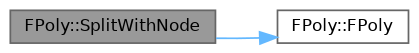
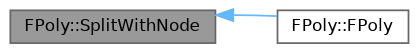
edge "FPoly::SplitWithNode" -> "FPoly::FPoly": reversed
